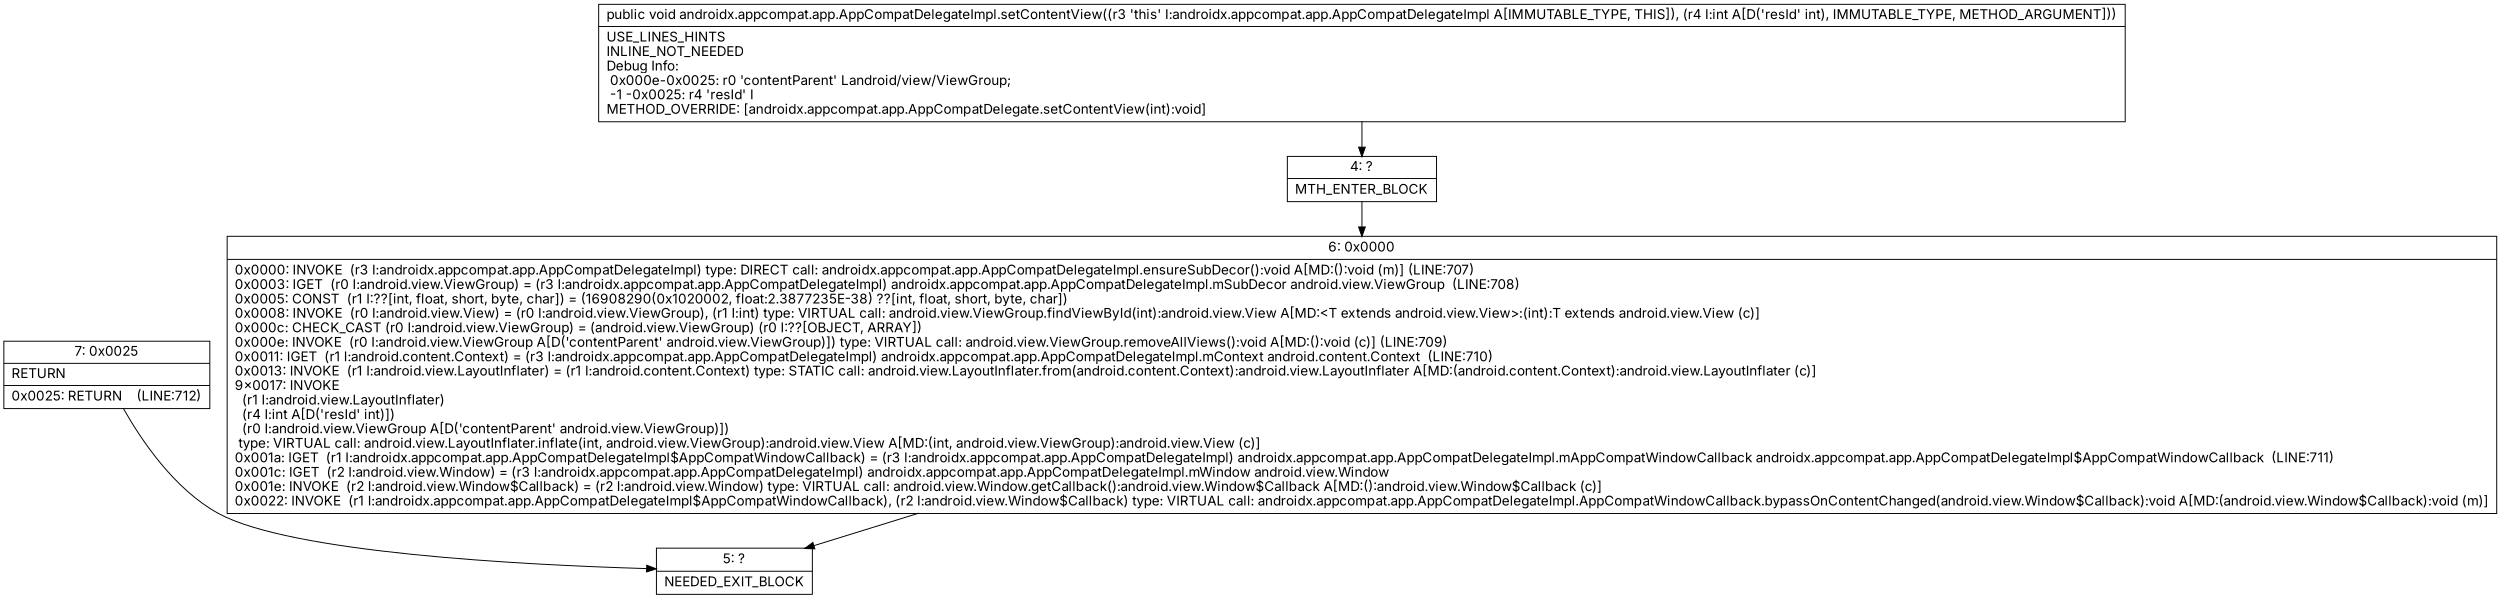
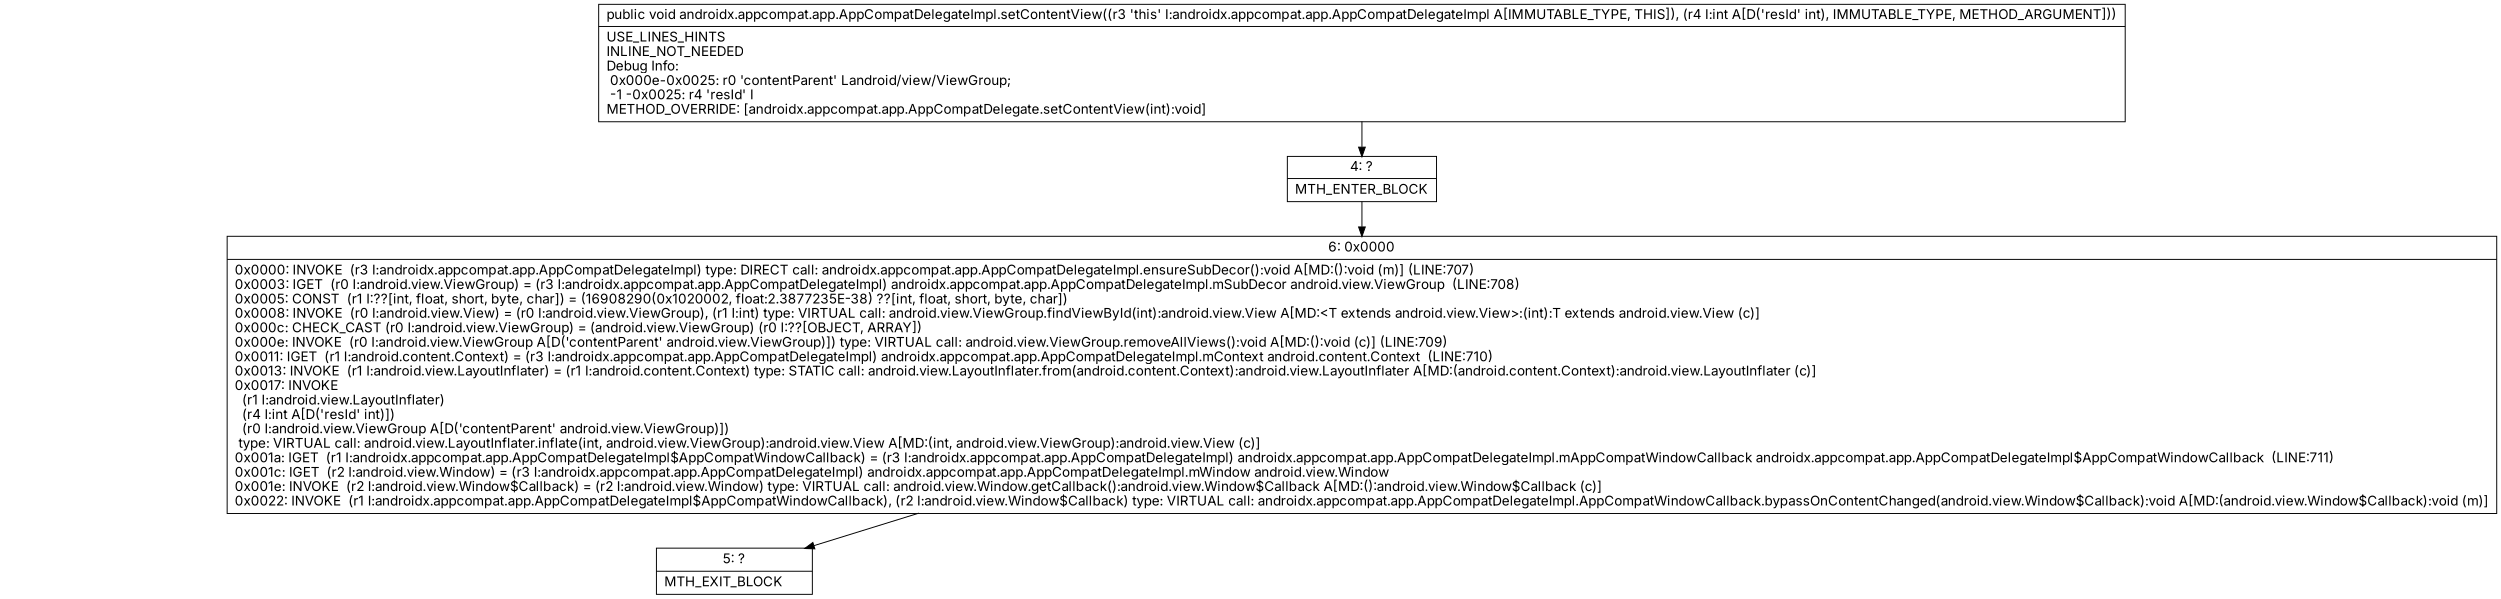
node "7: 0x0025": removed
node "6: 0x0000": text "9x0017: INVOKE" -> "0x0017: INVOKE"
node "5: ?": text "NEEDED_EXIT_BLOCK" -> "MTH_EXIT_BLOCK"
